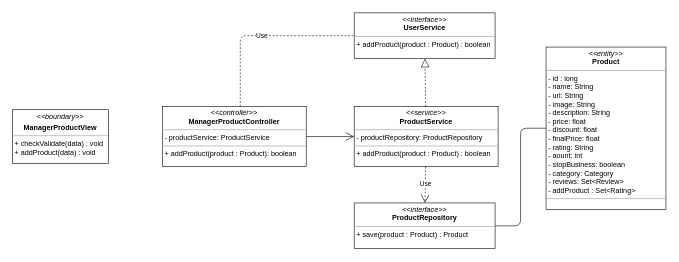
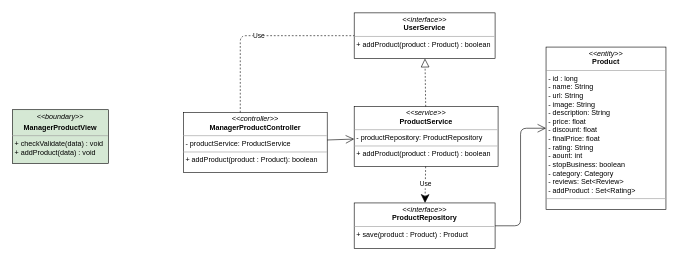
edge "<<entity>> Product - id : long - name: String - url: String - image: String - description: String - price: float - discount: float - finalPrice: float - rating: String - aount: int - stopBusiness: boolean - category: Category - reviews: Set<Review> - addProduct : Set<Rating>" -- "<<interface>> ProductRepository + save(product : Product) : Product": arrowhead none -> open
node "<<boundary>> ManagerProductView + checkValidate(data) : void + addProduct(data) : void": fillcolor #ffffff -> #d5e8d4
node "<<controller>> ManagerProductController - productService: ProductService + addProduct(product : Product): boolean": moved (234, 137) -> (255, 143)
edge "<<service>> ProductService - productRepository: ProductRepository + addProduct(product : Product) : boolean" -> "<<interface>> ProductRepository + save(product : Product) : Product": arrowhead open -> classic
